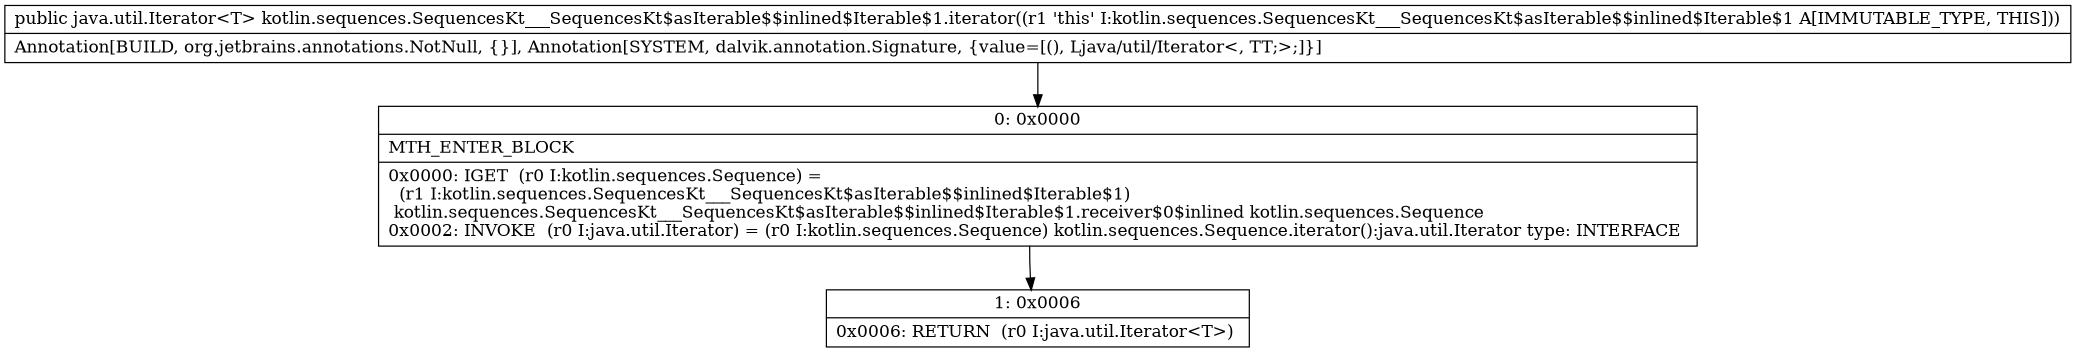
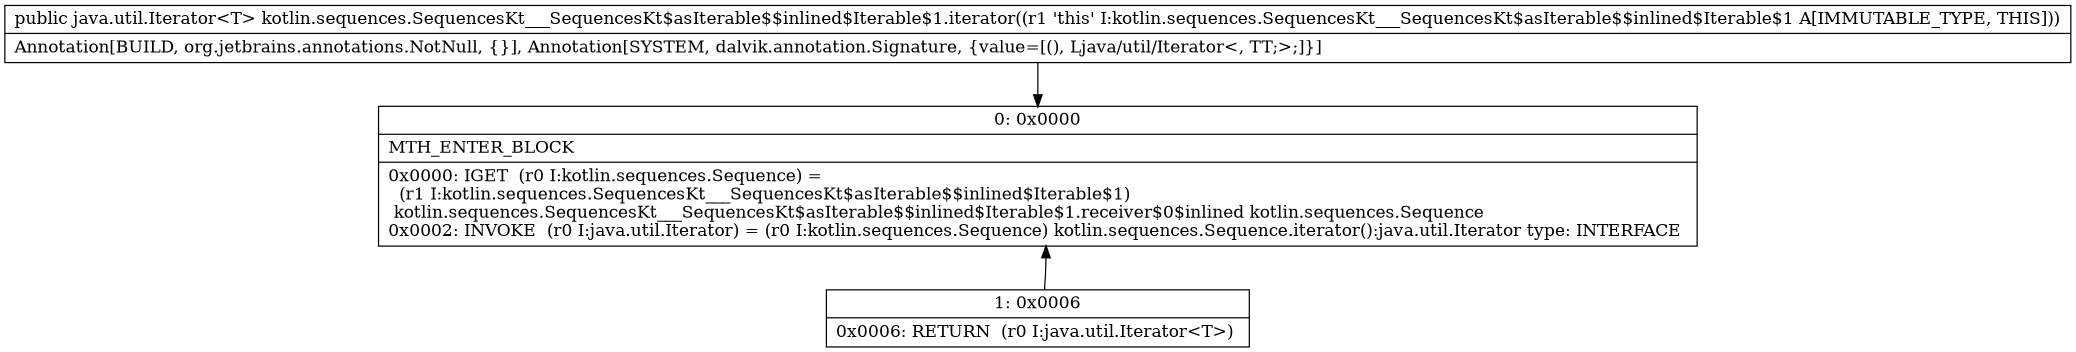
edge "0: 0x0000" -> "1: 0x0006": reversed
